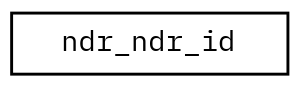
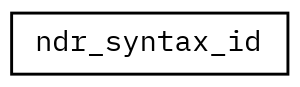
node "ndr_ndr_id": label "ndr_ndr_id" -> "ndr_syntax_id"
